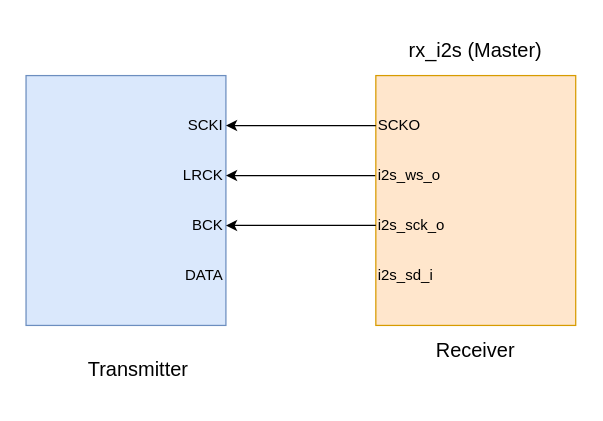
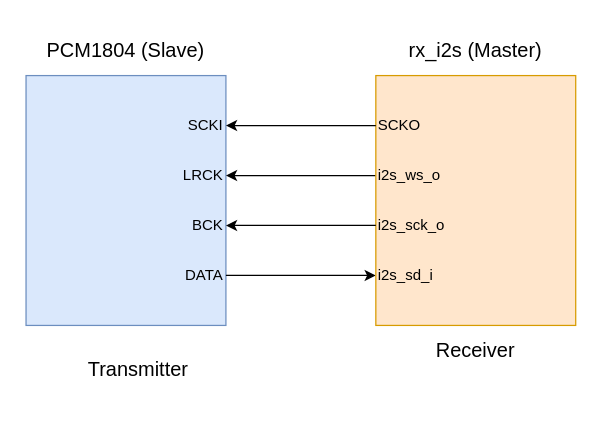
node "PCM1804 (Slave)": added
edge "DATA" -> "i2s_sd_i": added
